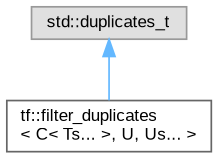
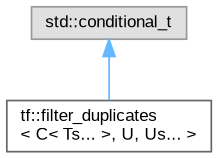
node "std::duplicates_t": label "std::duplicates_t" -> "std::conditional_t"
